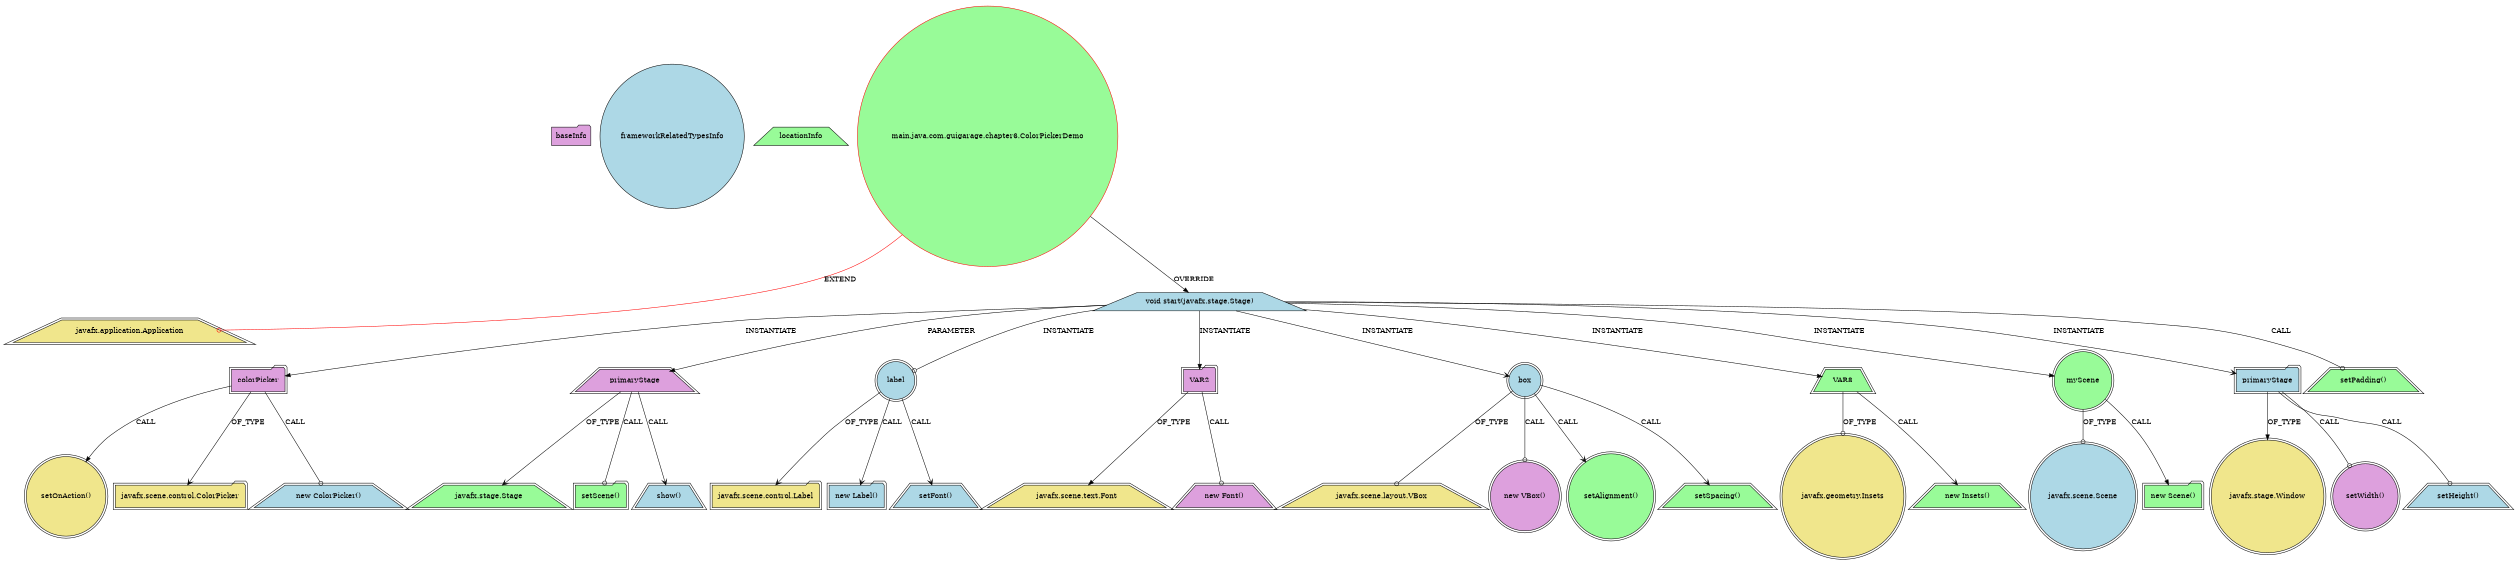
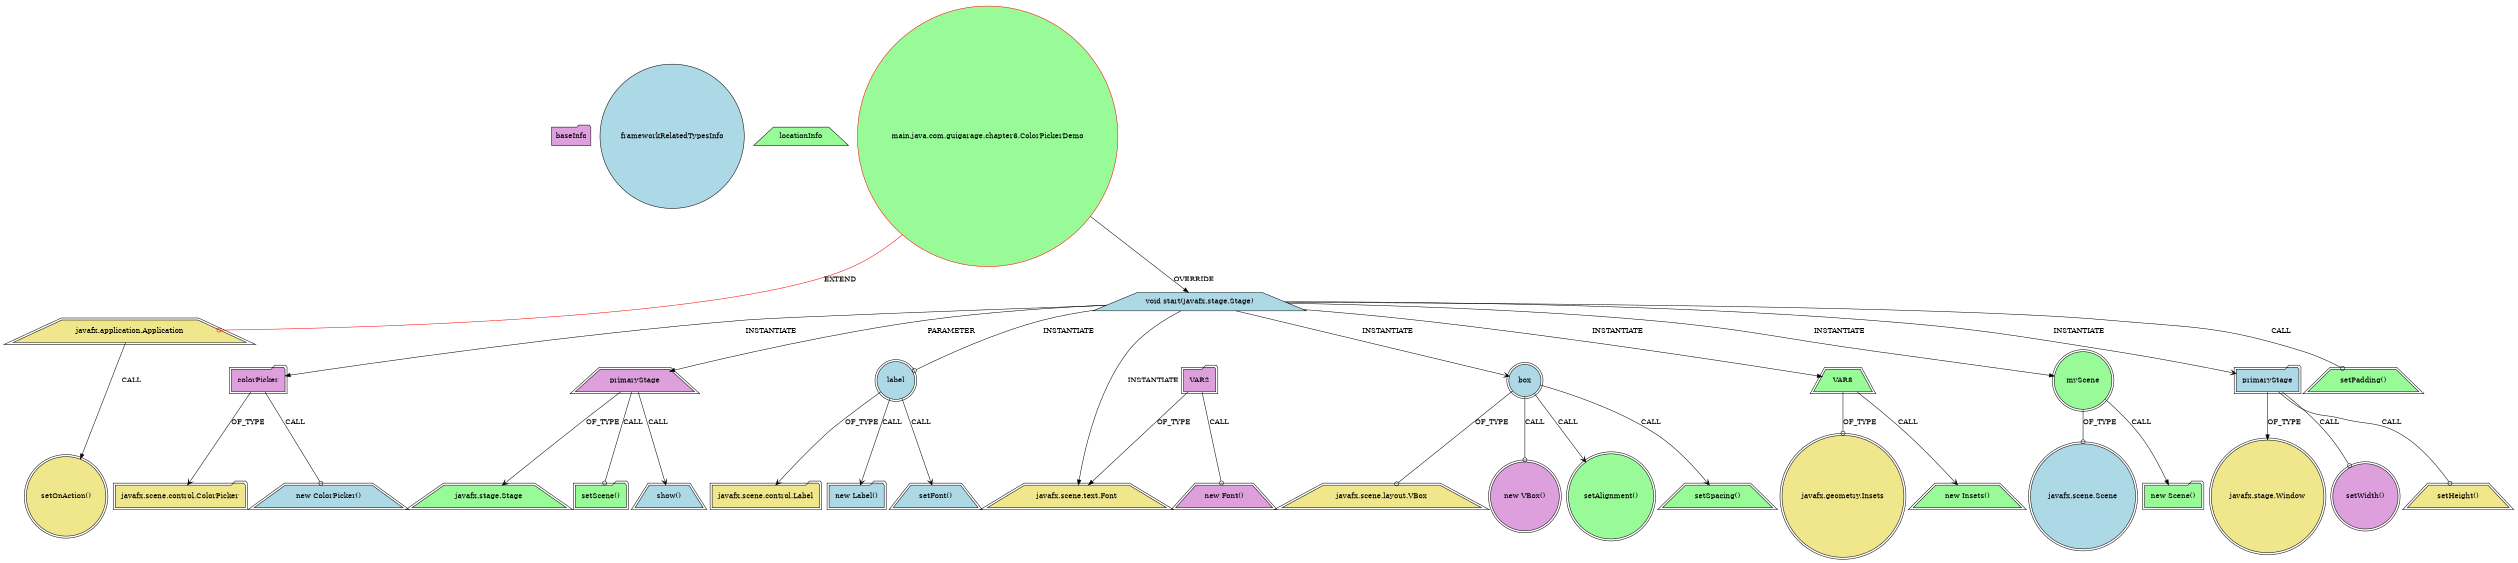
edge "void start(javafx.stage.Stage)" -> "VAR2": now "void start(javafx.stage.Stage)" -> "javafx.scene.text.Font"
edge "colorPicker" -> "setOnAction()": now "javafx.application.Application" -> "setOnAction()"
node "setHeight()": fillcolor lightblue -> khaki
